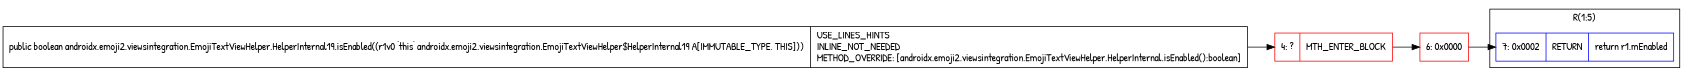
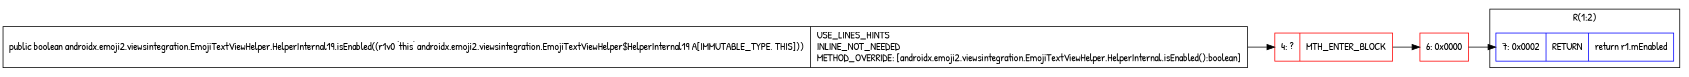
cluster "R(1:5)": label "R(1:5)" -> "R(1:2)"
